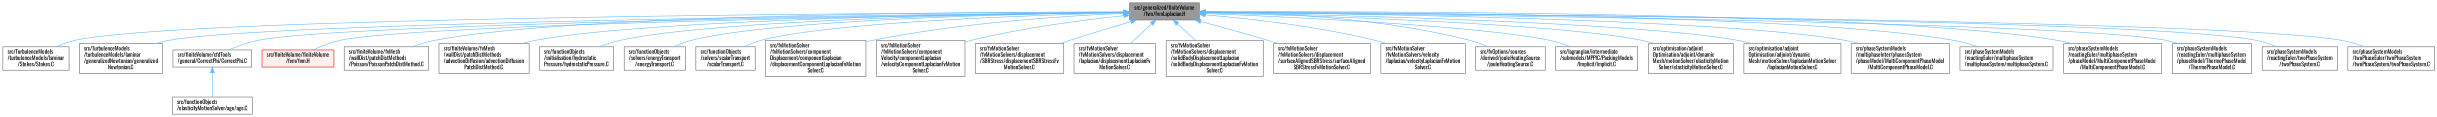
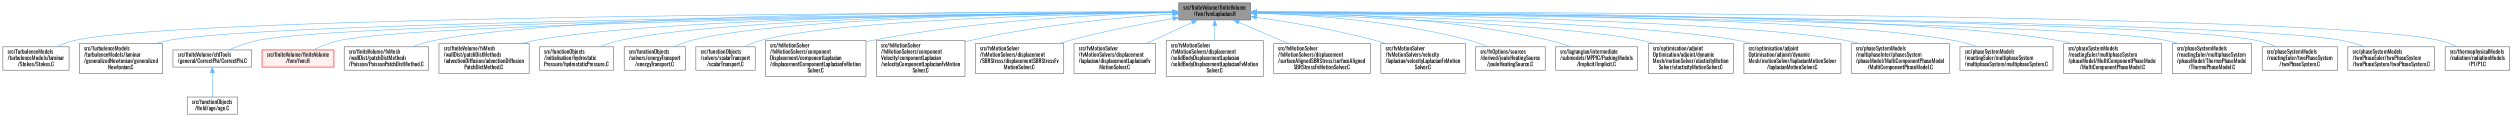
node "src/generalized/finiteVolume /fvm/fvmLaplacian.H": label "src/generalized/finiteVolume /fvm/fvmLaplacian.H" -> "src/finiteVolume/finiteVolume /fvm/fvmLaplacian.H"
node "src/thermophysicalModels /radiation/radiationModels /P1/P1.C": added
node "src/functionObjects /elasticityMotionSolver/age/age.C": label "src/functionObjects /elasticityMotionSolver/age/age.C" -> "src/functionObjects /field/age/age.C"
